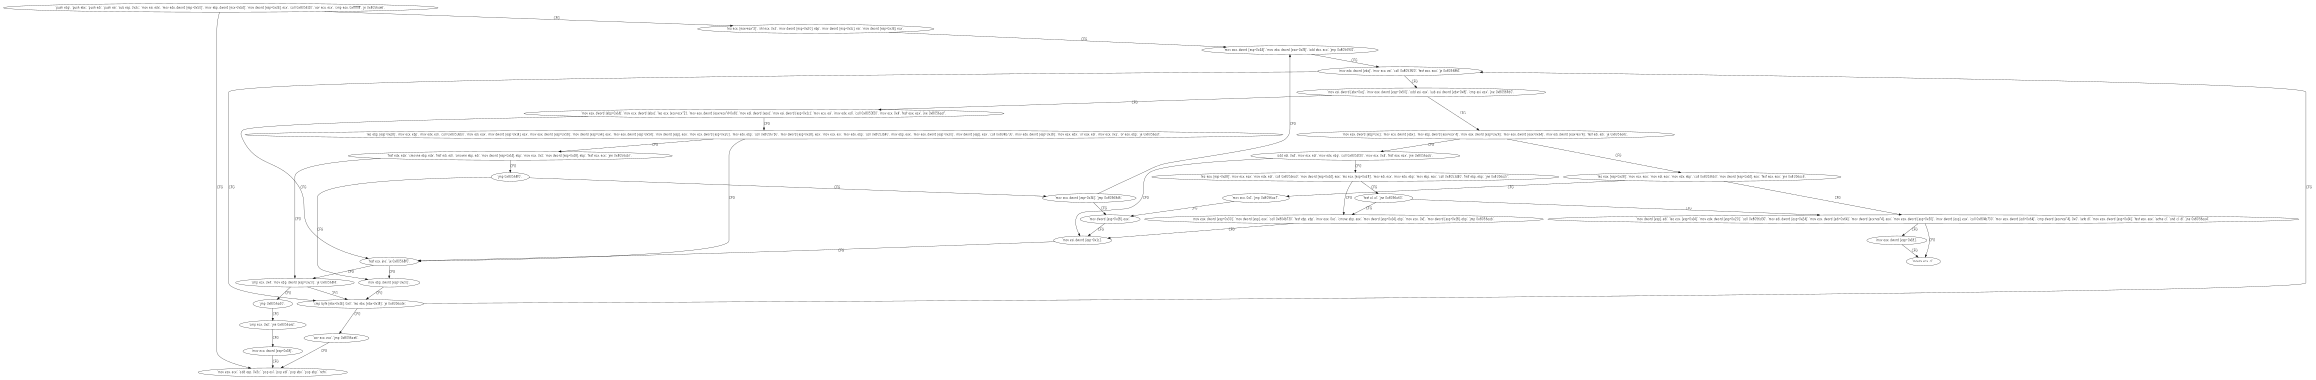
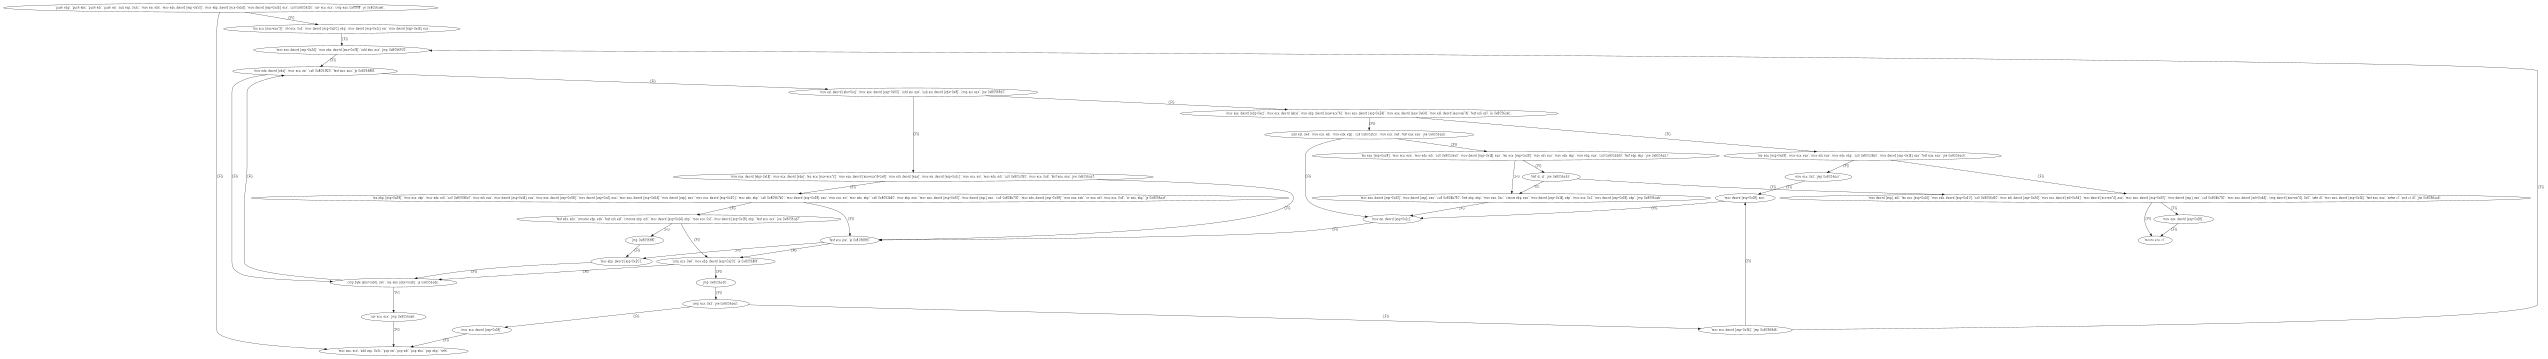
edge "'jmp 0x80568f0'," -> "'mov ecx, dword [esp+0x34]', 'jmp 0x80568d6',": now "'cmp ecx, 0x2', 'jne 0x8056ae2'," -> "'mov ecx, dword [esp+0x34]', 'jmp 0x80568d6',"
